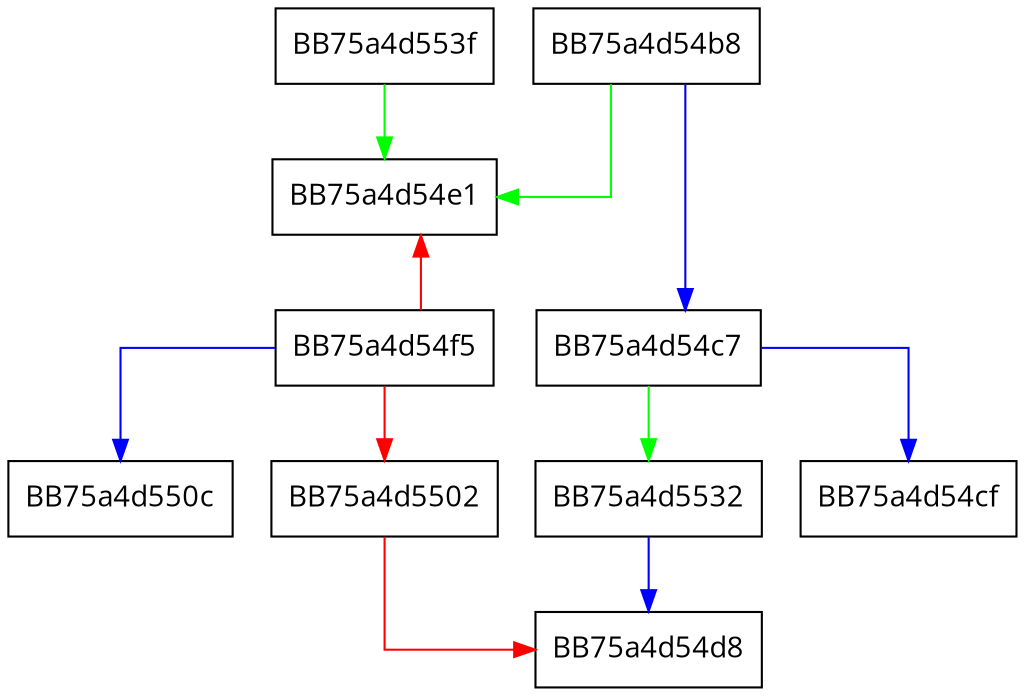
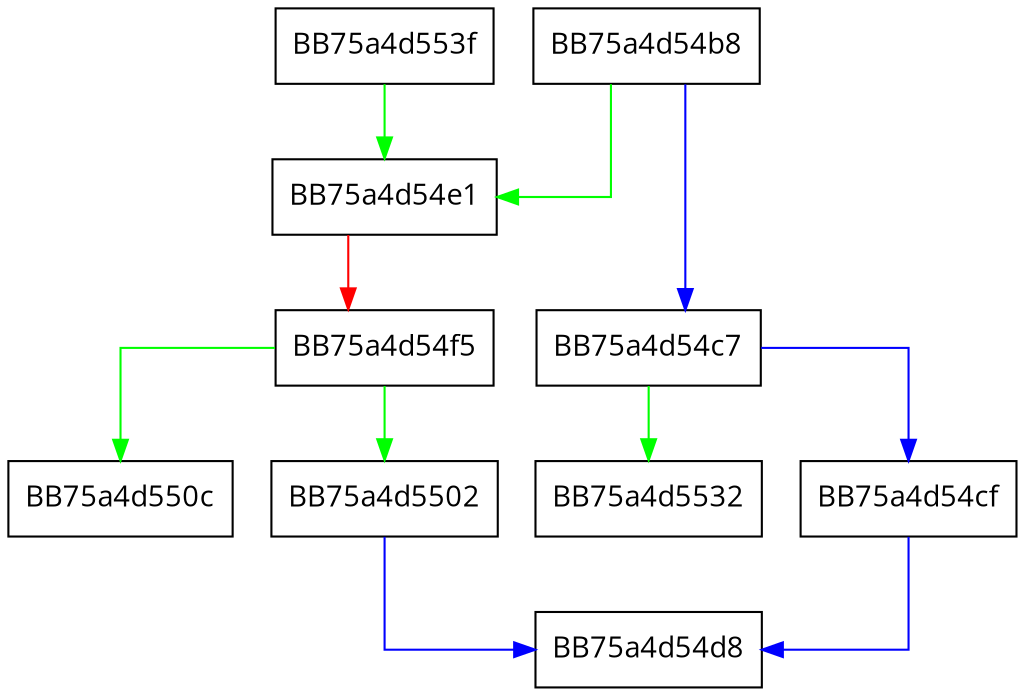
edge "BB75a4d54f5" -> "BB75a4d54e1": reversed
edge "BB75a4d54f5" -> "BB75a4d550c": color blue -> green
edge "BB75a4d54f5" -> "BB75a4d5502": color red -> green
edge "BB75a4d5532" -> "BB75a4d54d8": now "BB75a4d54cf" -> "BB75a4d54d8"
edge "BB75a4d5502" -> "BB75a4d54d8": color red -> blue
